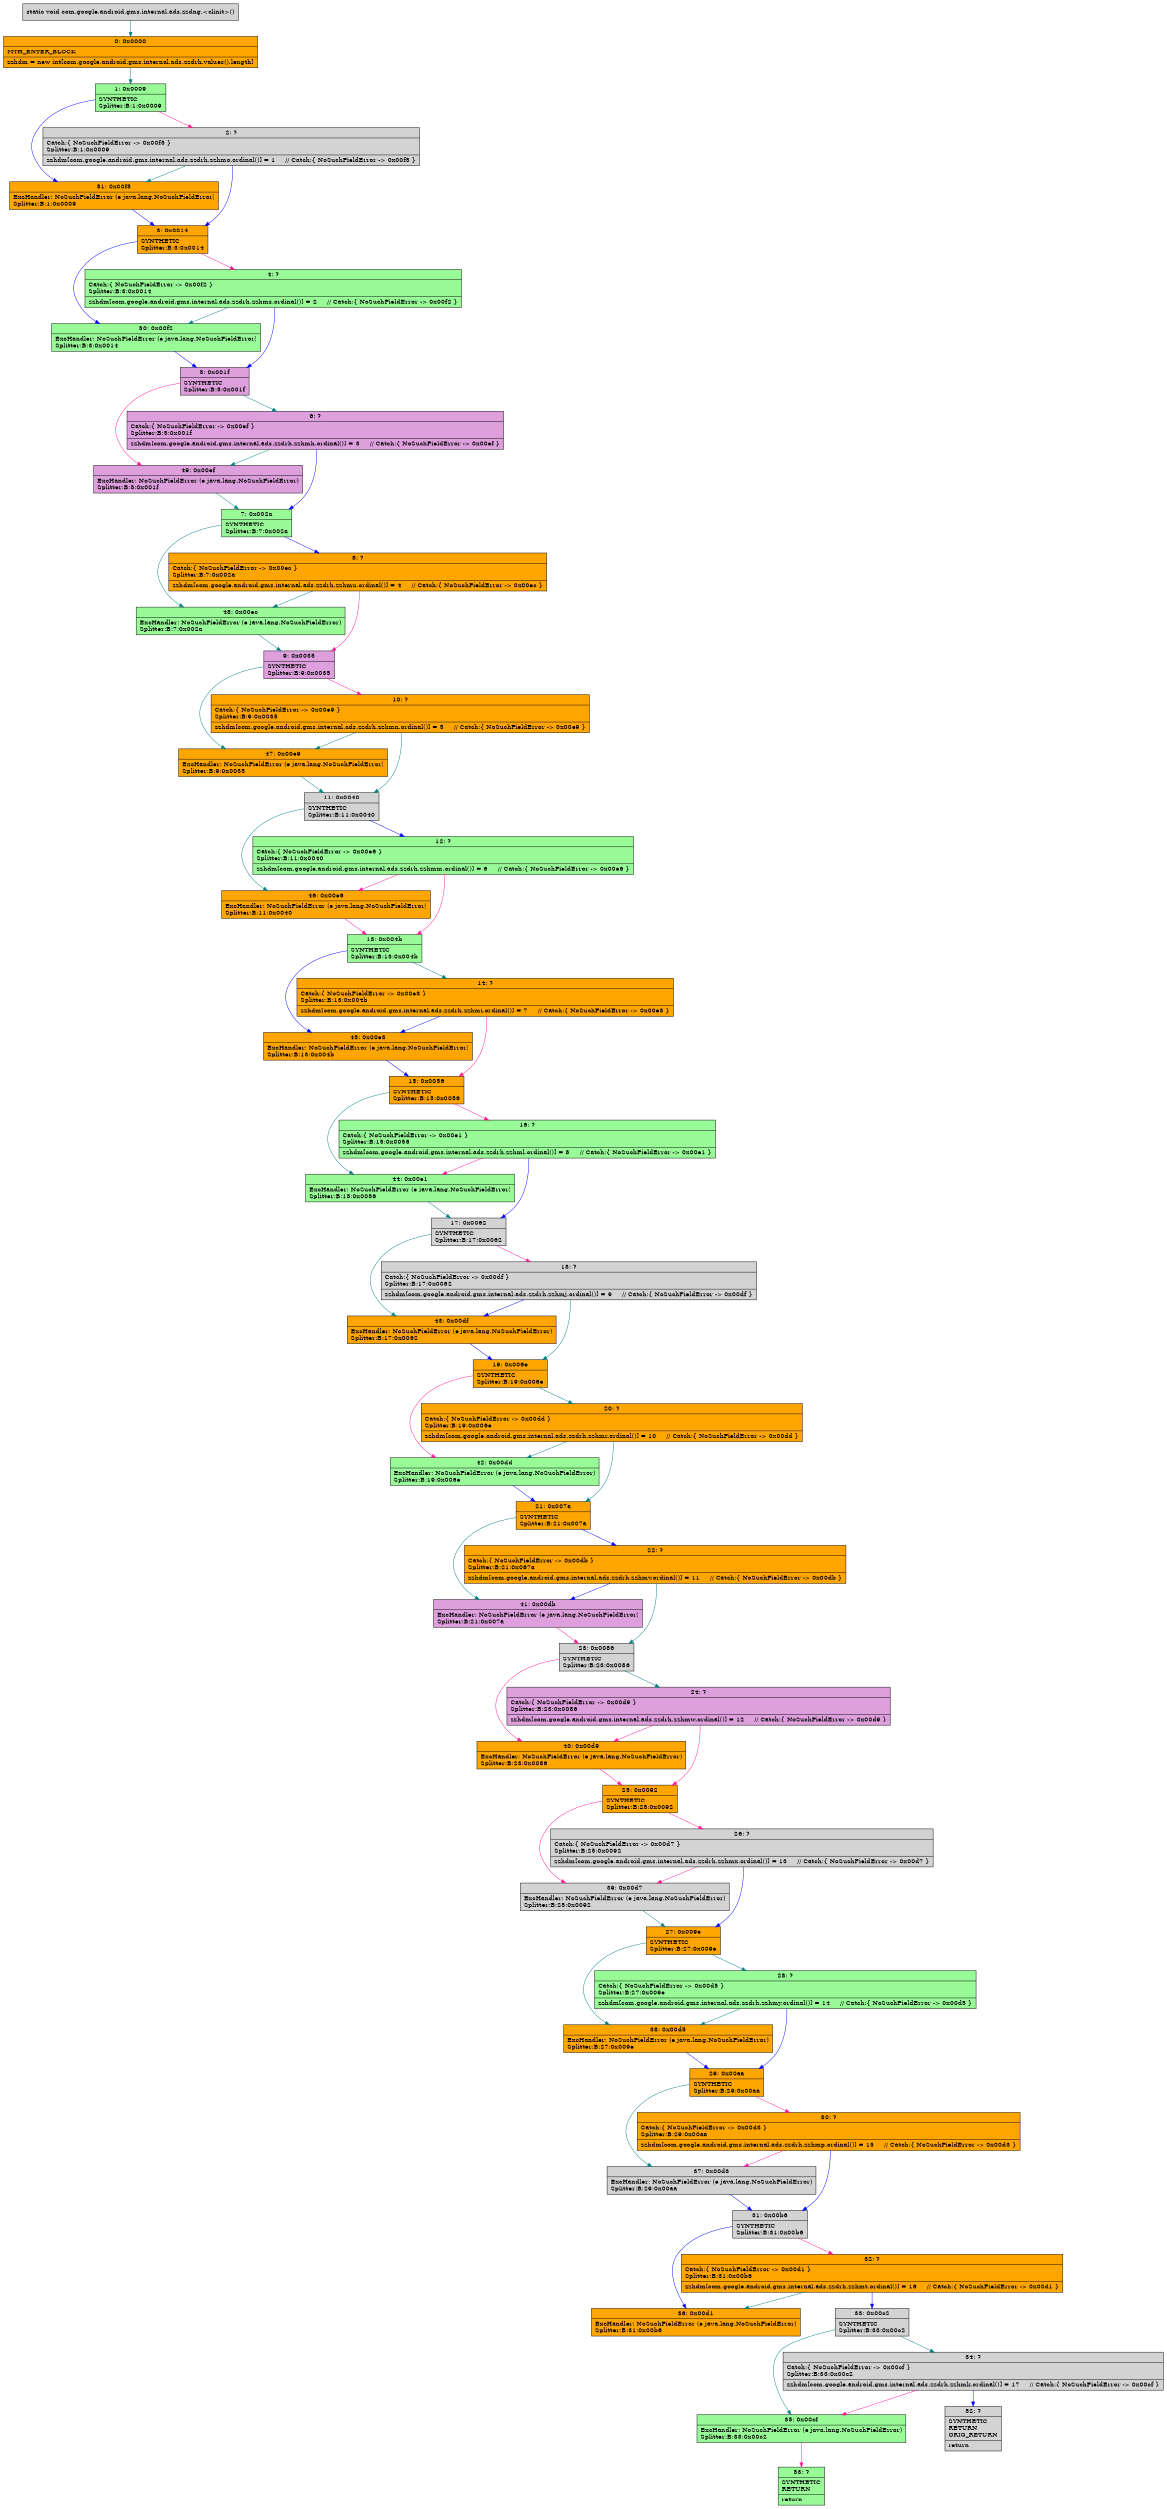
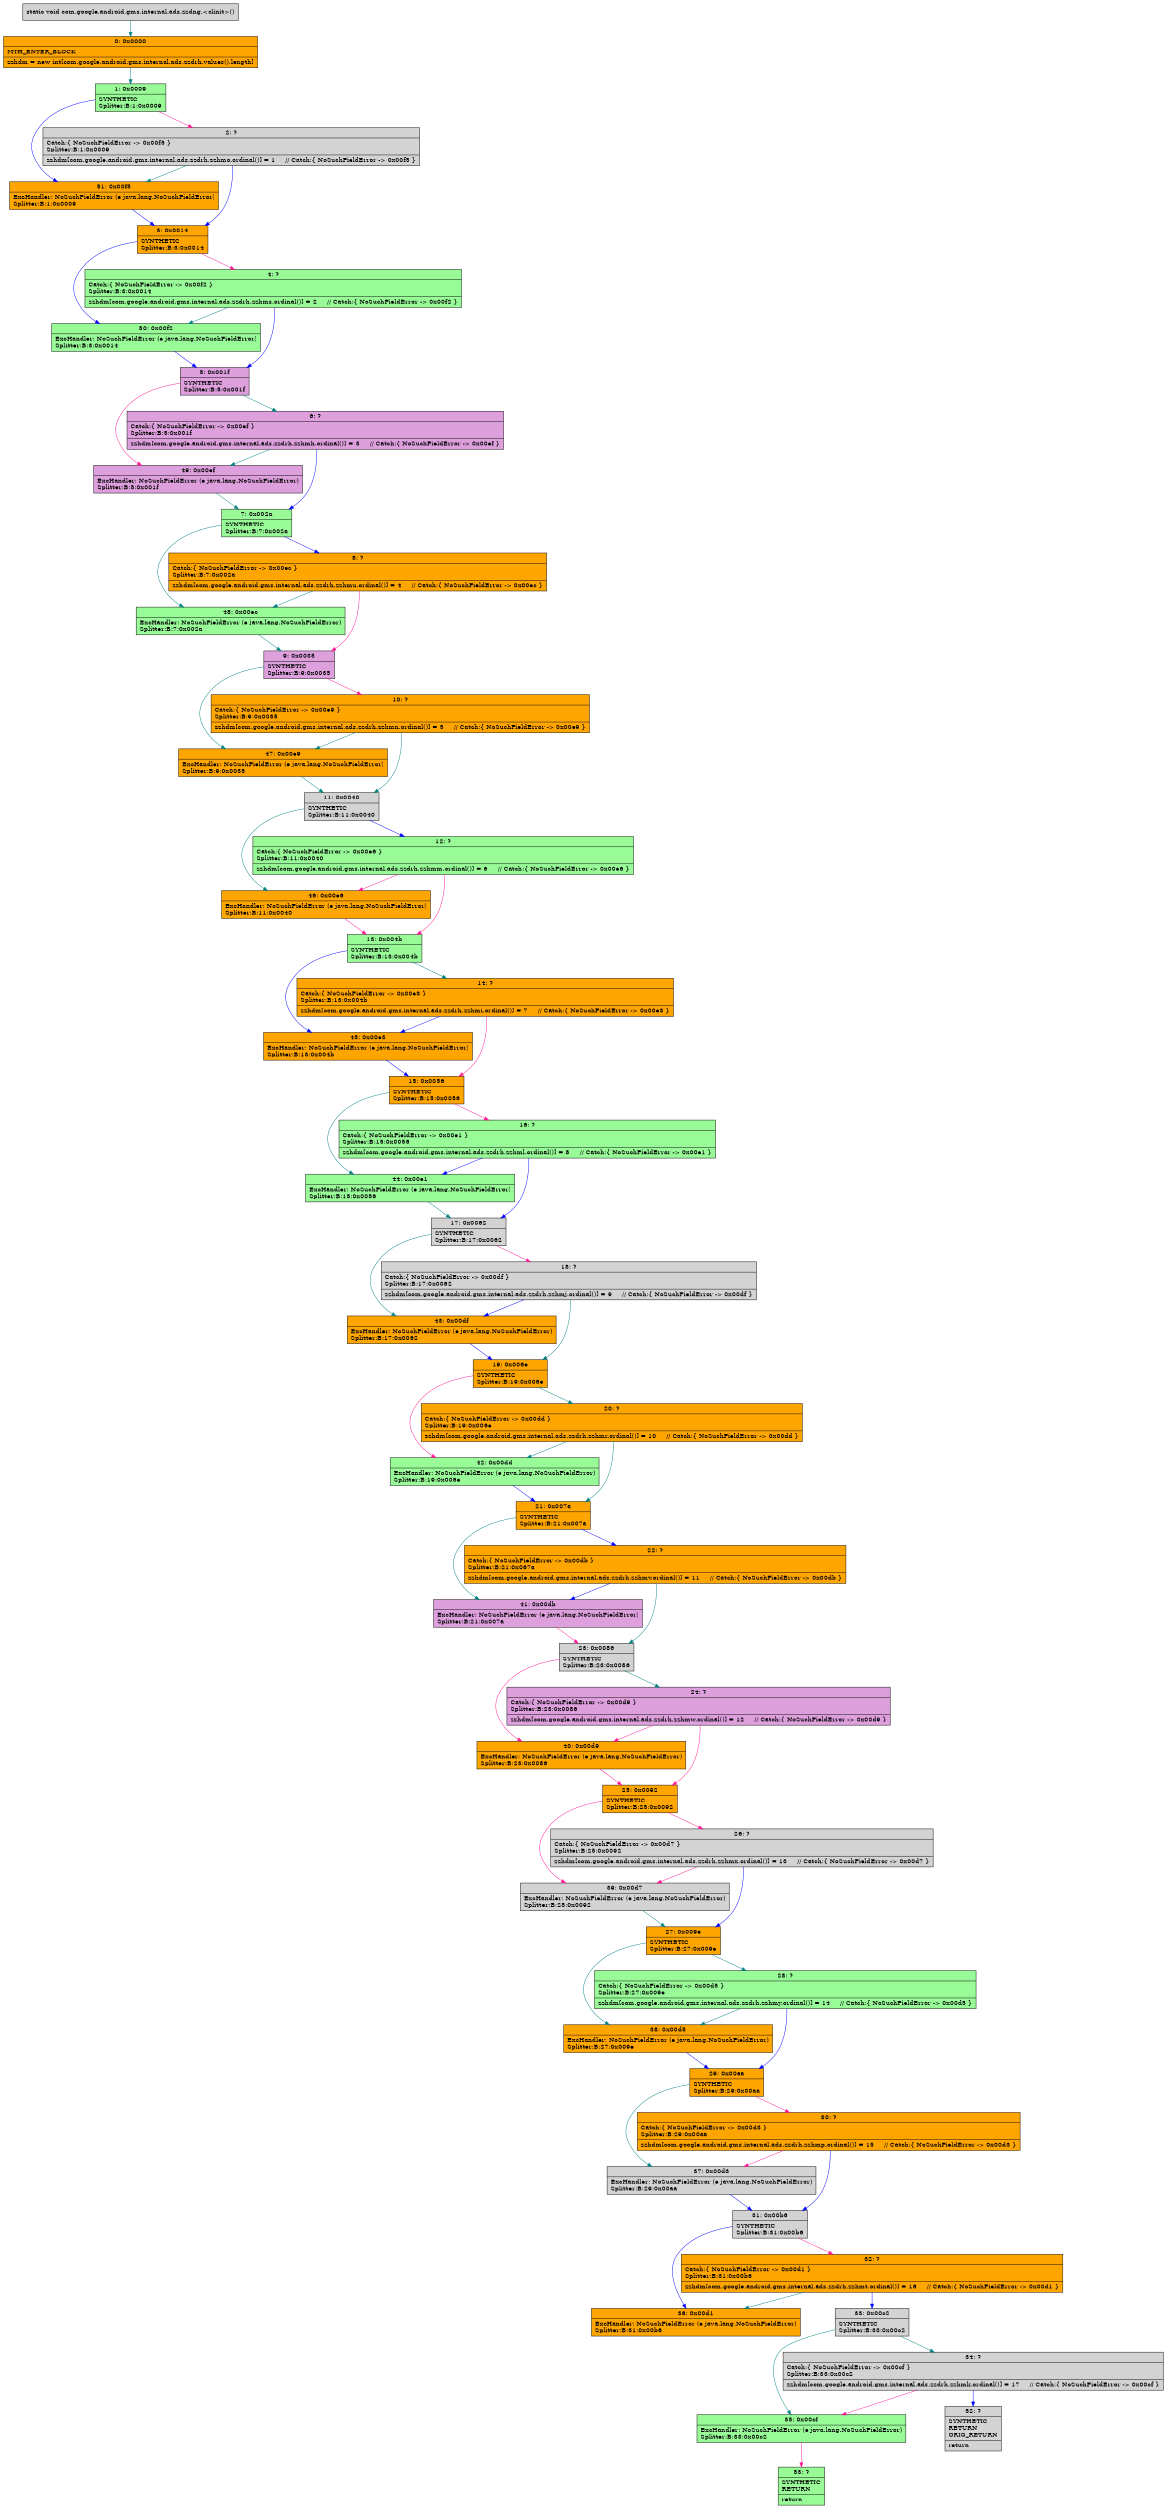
edge "16: ?" -> "44: 0x00e1": color deeppink -> blue
